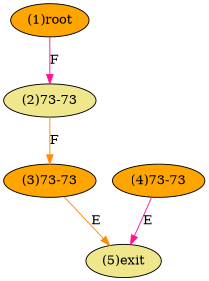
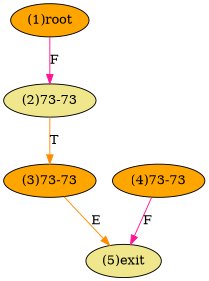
edge "(2)73-73" -> "(3)73-73": label "F" -> "T"
edge "(4)73-73" -> "(5)exit": label "E" -> "F"
